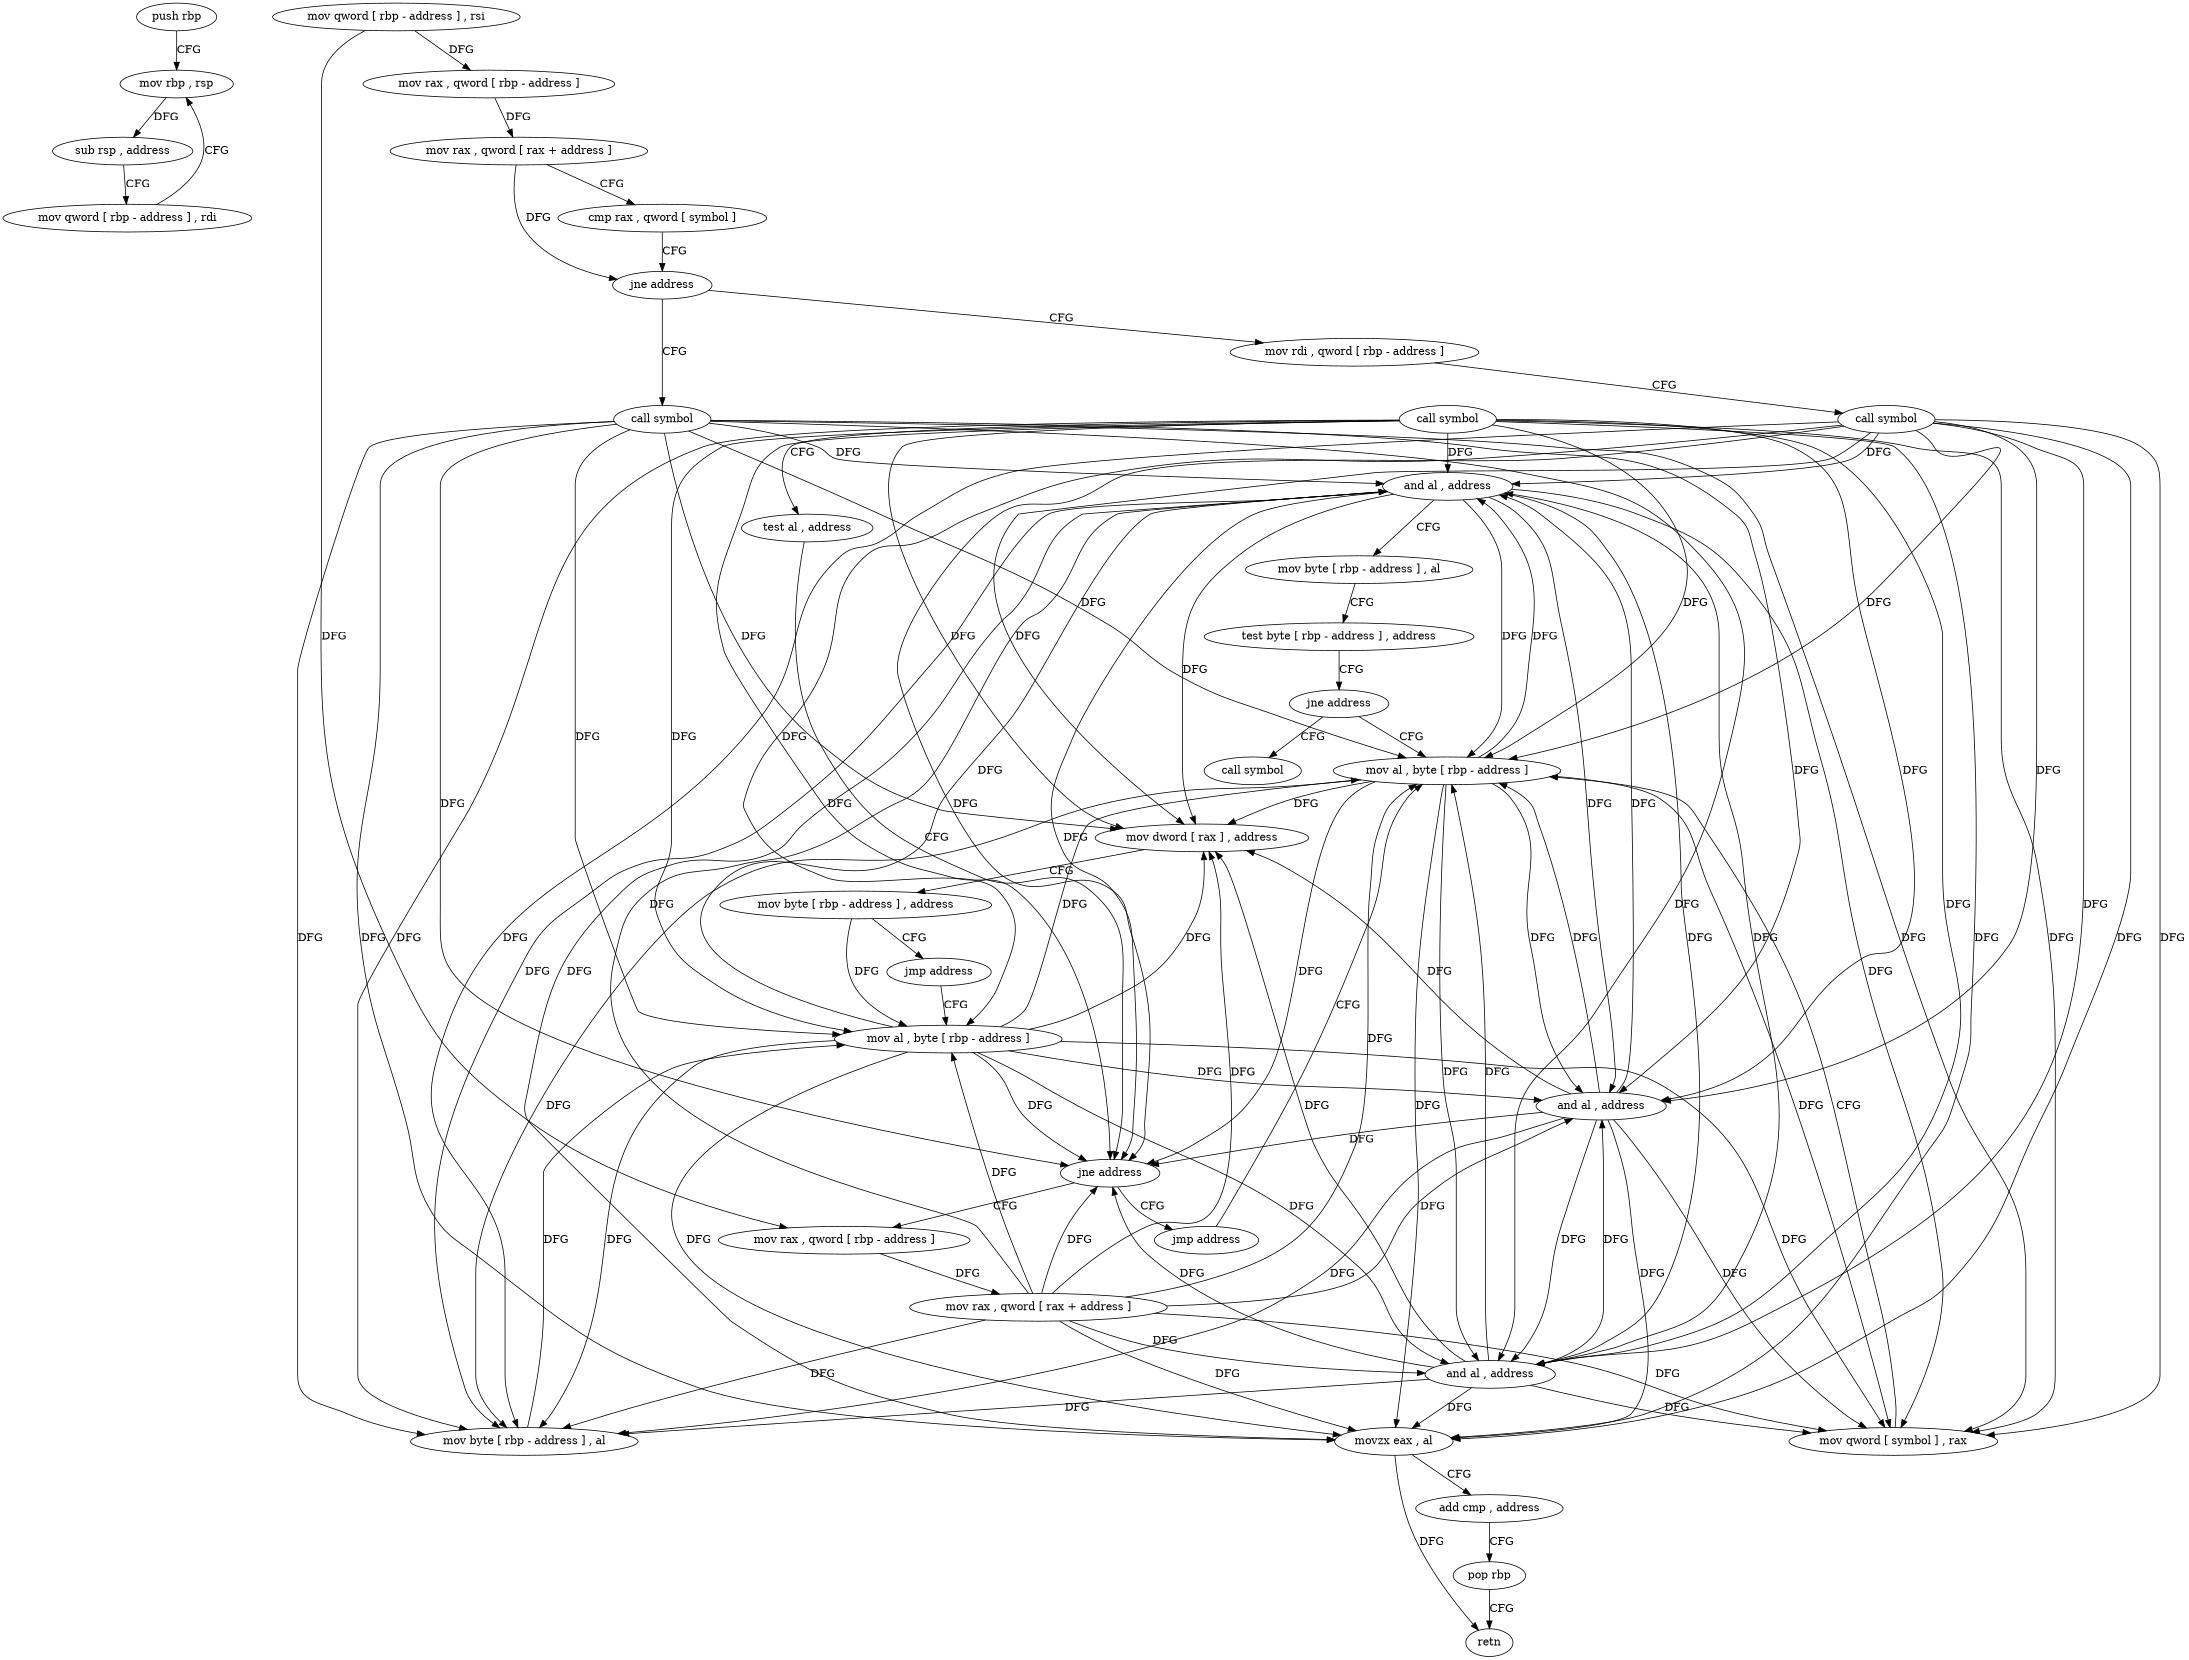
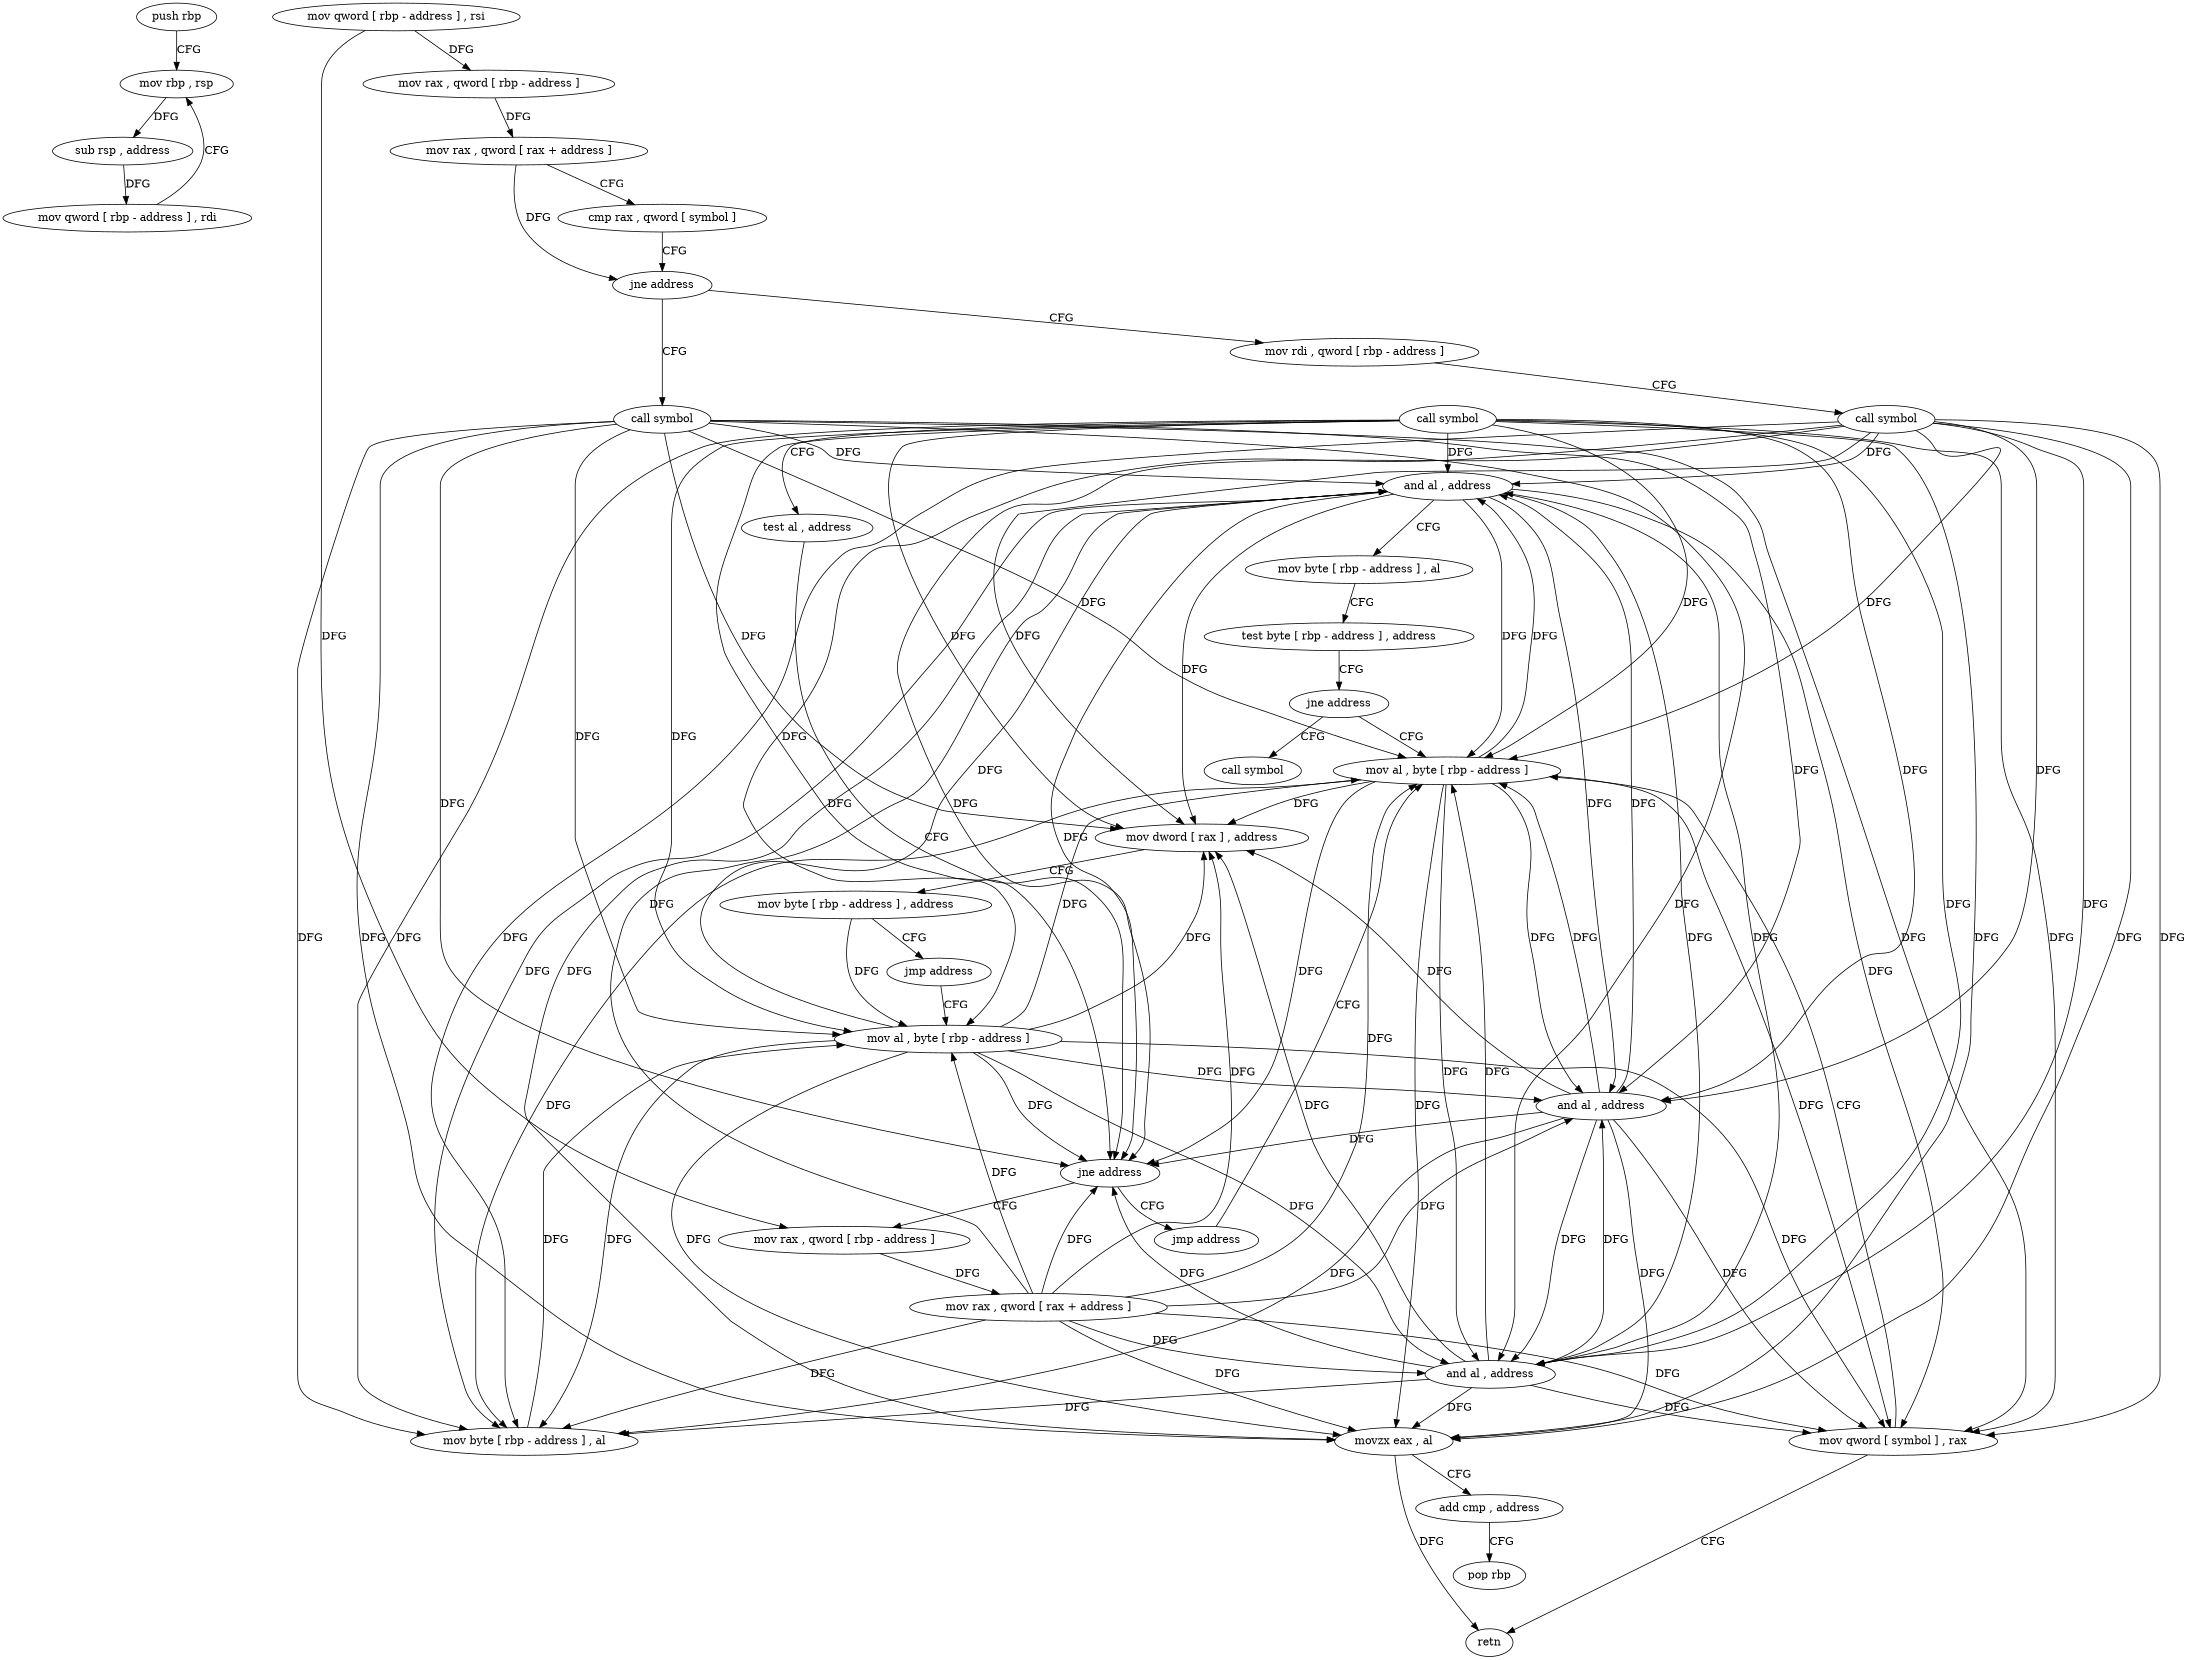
edge "sub rsp , address" -> "mov qword [ rbp - address ] , rdi": label "CFG" -> "DFG"
edge "pop rbp" -> "retn": now "mov qword [ symbol ] , rax" -> "retn"
